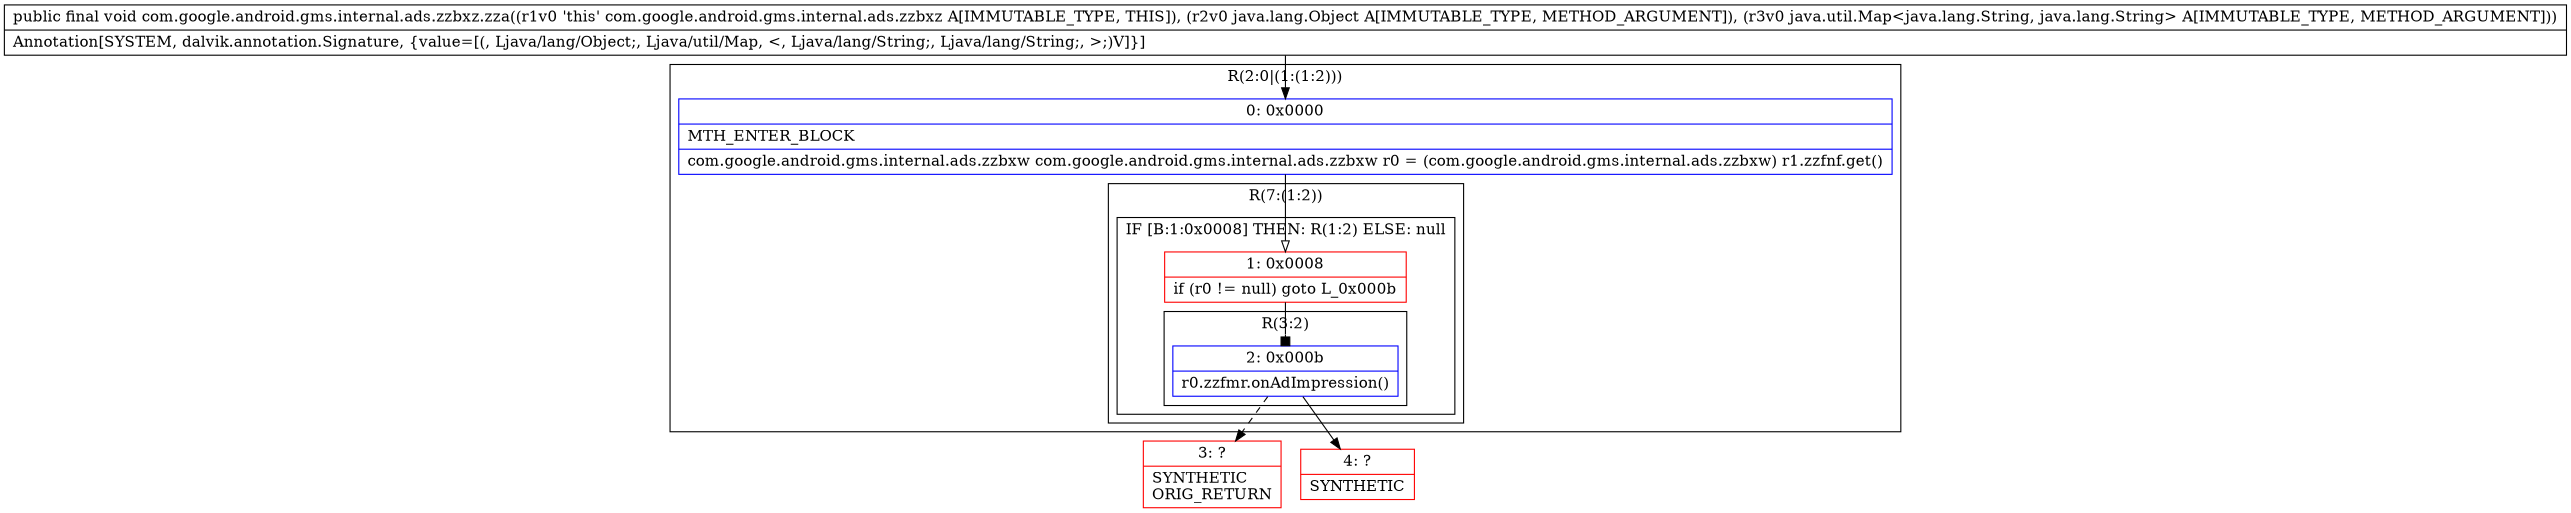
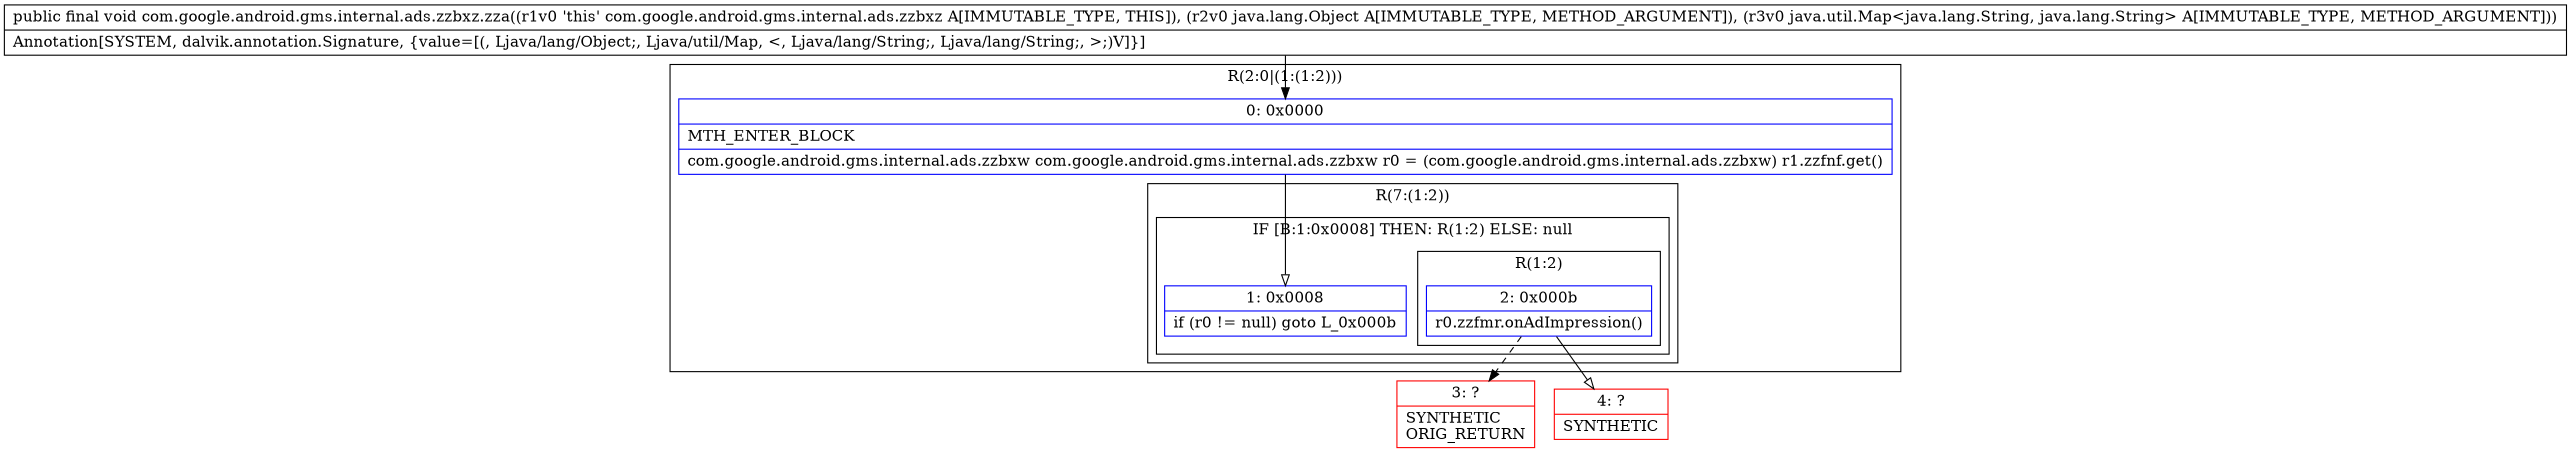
node "1: 0x0008": color red -> blue
edge "1: 0x0008" -> "2: 0x000b": removed
cluster "R(3:2)": label "R(3:2)" -> "R(1:2)"
edge "2: 0x000b" -> "4: ?": arrowhead normal -> onormal
